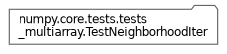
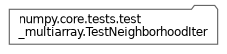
node "numpy.core.tests.tests _multiarray.TestNeighborhoodIter": label "numpy.core.tests.tests _multiarray.TestNeighborhoodIter" -> "numpy.core.tests.test _multiarray.TestNeighborhoodIter"
